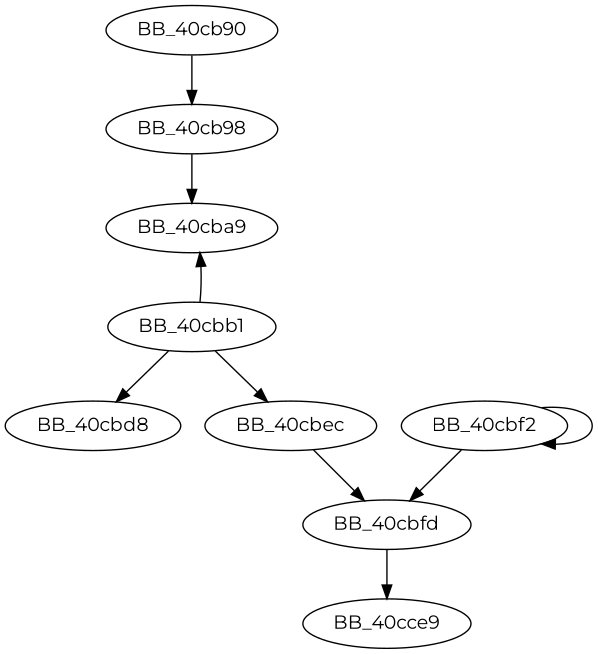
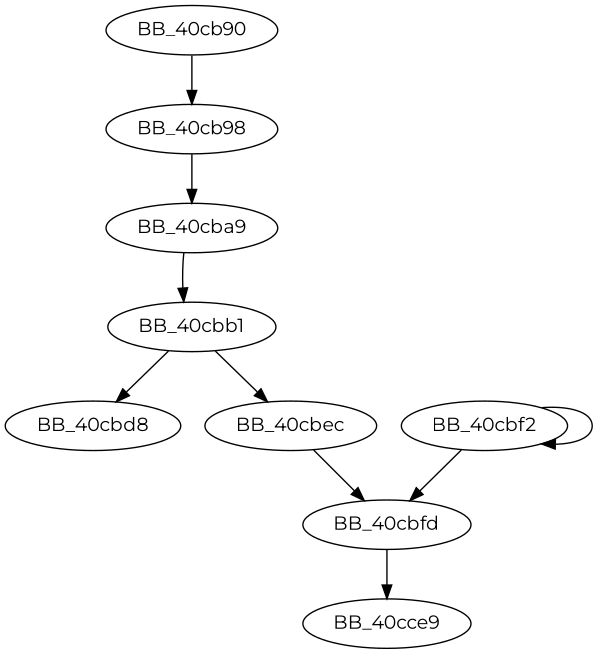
edge "BB_40cbb1" -> "BB_40cba9": reversed
